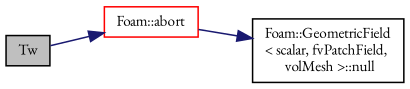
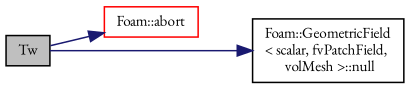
edge "Foam::abort" -> "Foam::GeometricField < scalar, fvPatchField, volMesh >::null": now "Tw" -> "Foam::GeometricField < scalar, fvPatchField, volMesh >::null"
